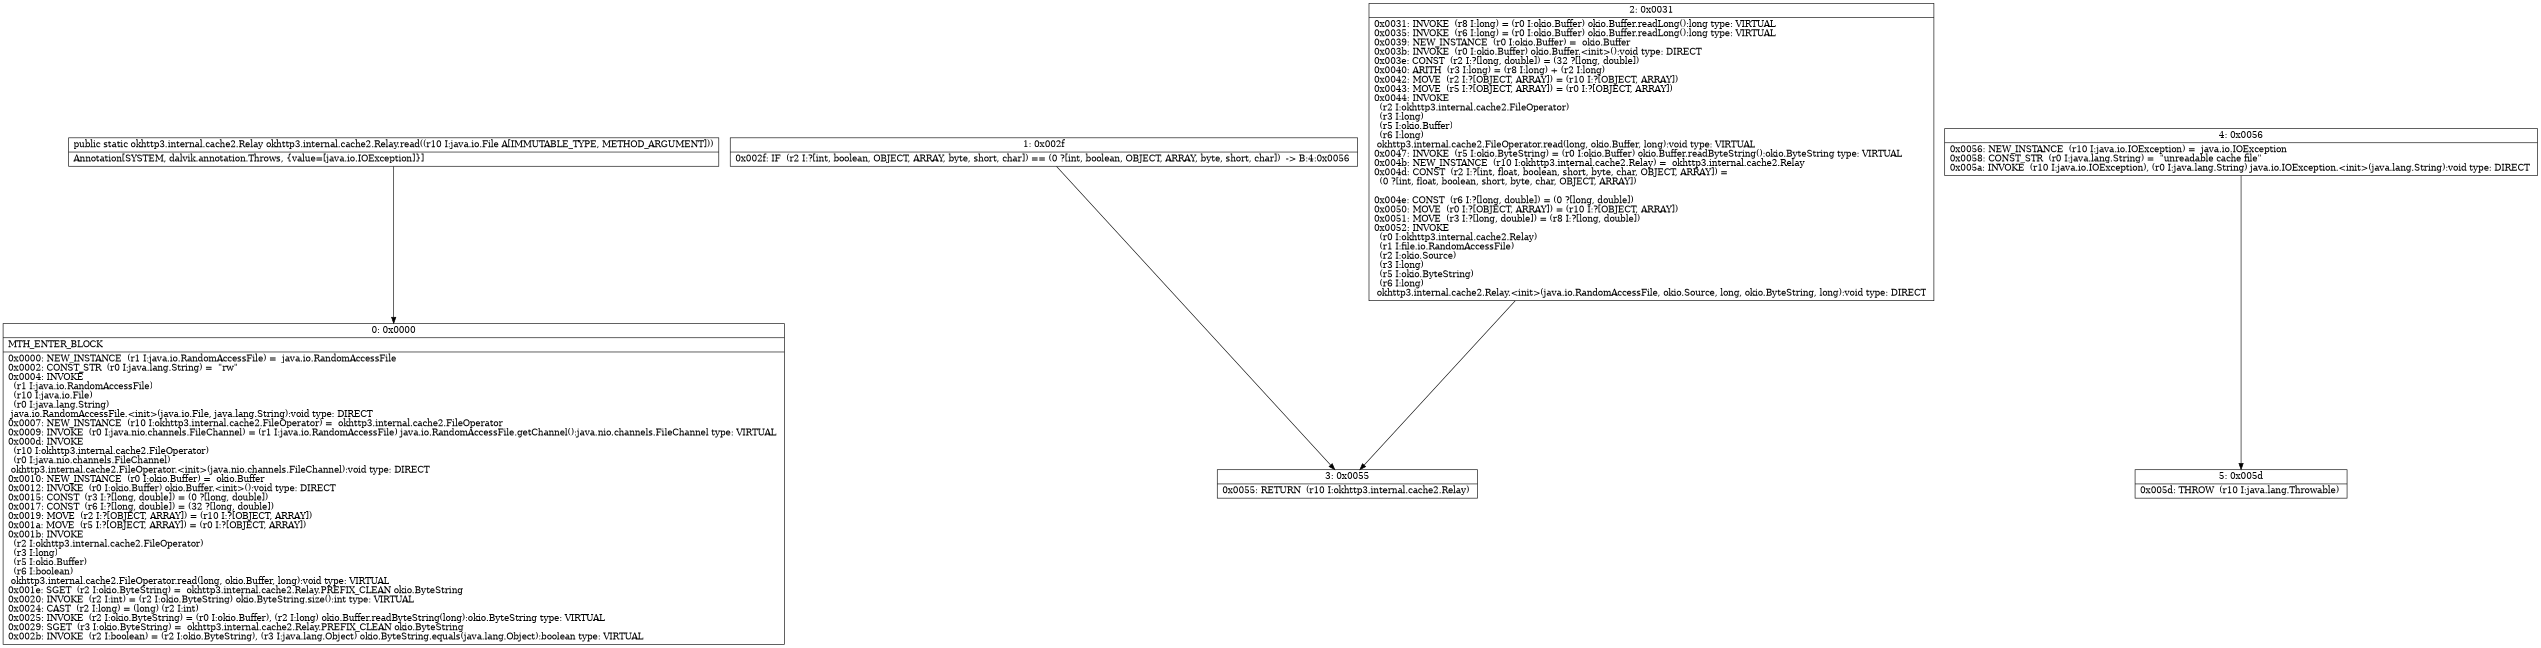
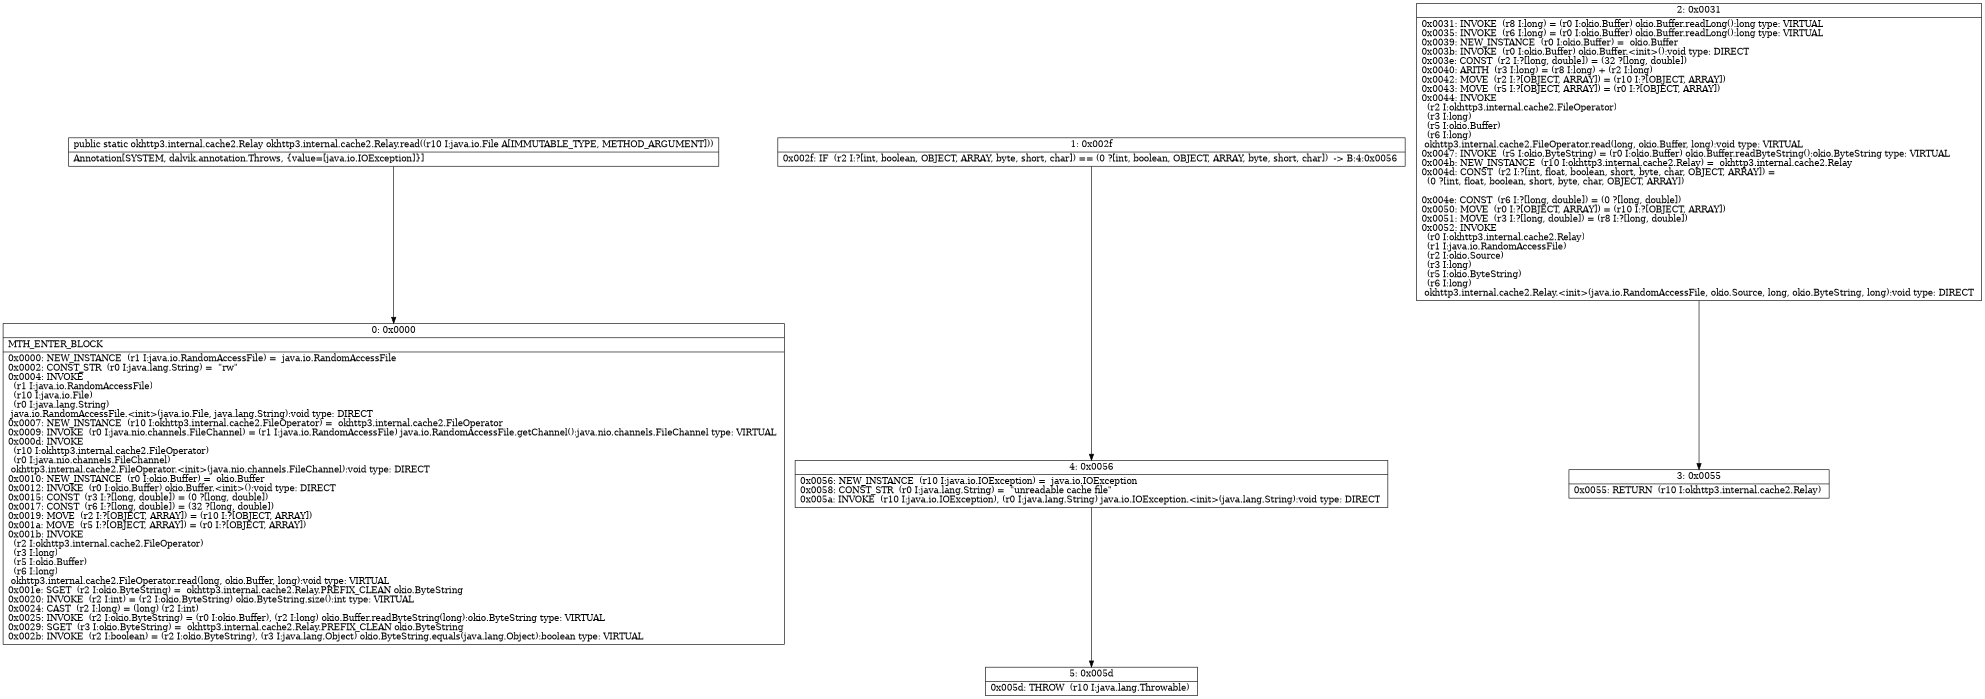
node "2: 0x0031": text "(r1 I:file.io.RandomAccessFile)" -> "(r1 I:java.io.RandomAccessFile)"
edge "1: 0x002f" -> "3: 0x0055": now "1: 0x002f" -> "4: 0x0056"
node "0: 0x0000": text "(r6 I:boolean)" -> "(r6 I:long)"
